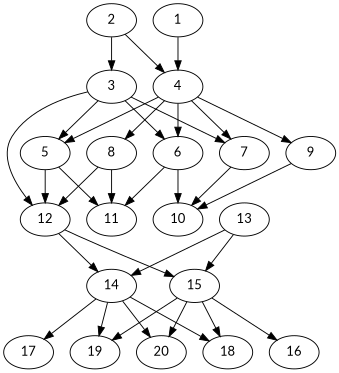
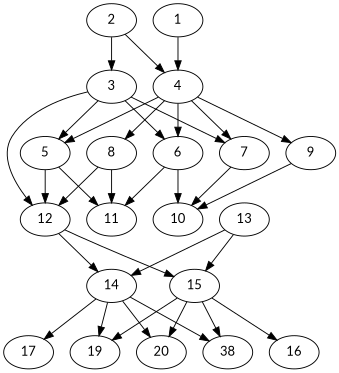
node "18": label "18" -> "38"
